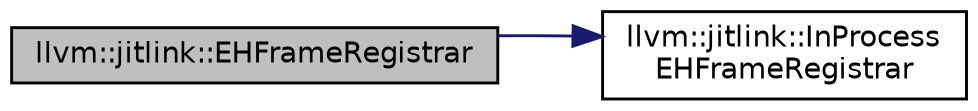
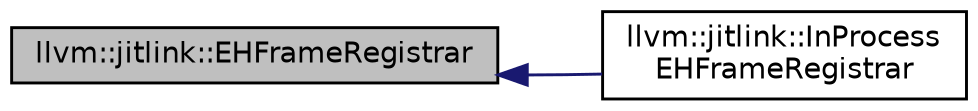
edge "llvm::jitlink::EHFrameRegistrar" -> "llvm::jitlink::InProcess EHFrameRegistrar": reversed
